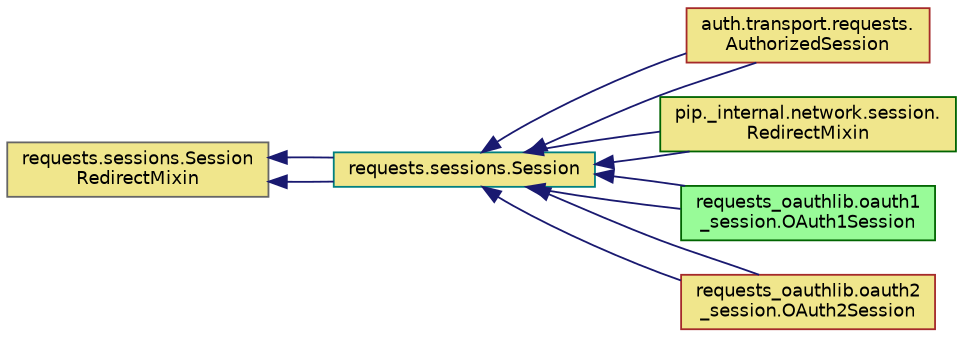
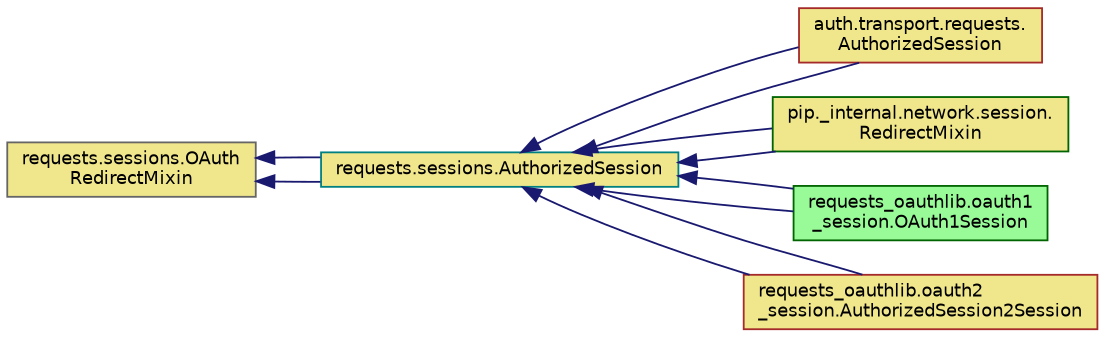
node "requests.sessions.Session RedirectMixin": label "requests.sessions.Session RedirectMixin" -> "requests.sessions.OAuth RedirectMixin"
node "requests.sessions.Session": label "requests.sessions.Session" -> "requests.sessions.AuthorizedSession"
node "requests_oauthlib.oauth2 _session.OAuth2Session": label "requests_oauthlib.oauth2 _session.OAuth2Session" -> "requests_oauthlib.oauth2 _session.AuthorizedSession2Session"
